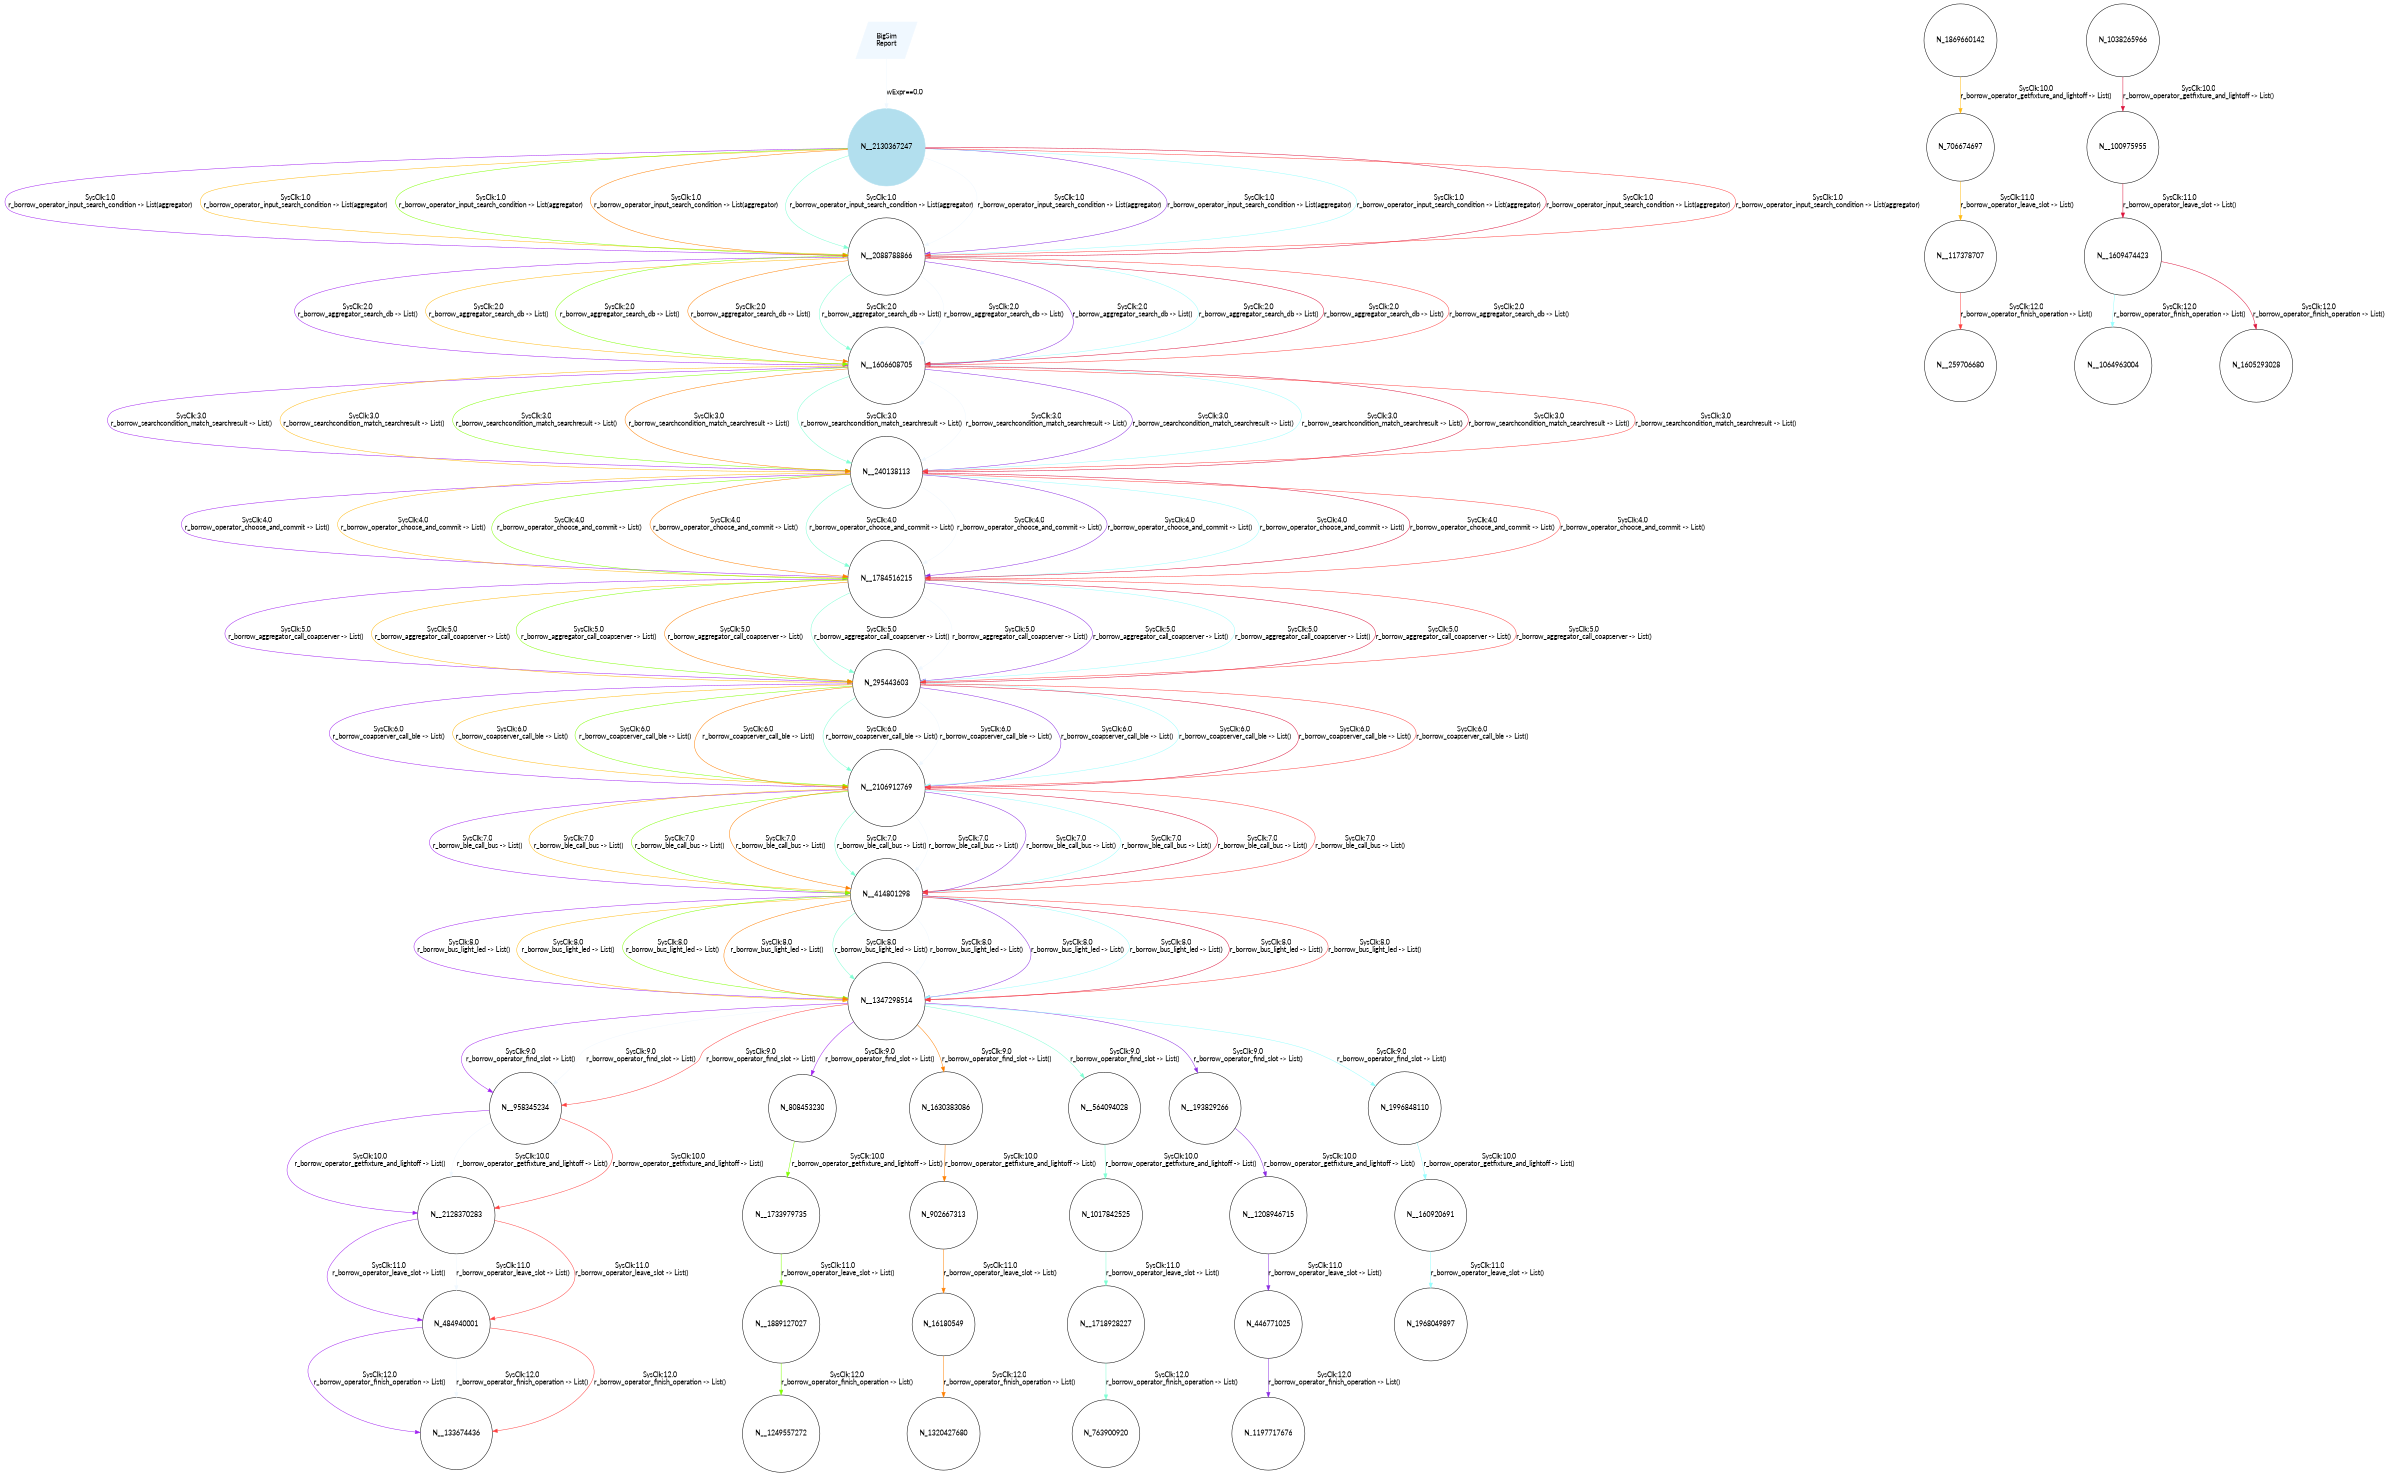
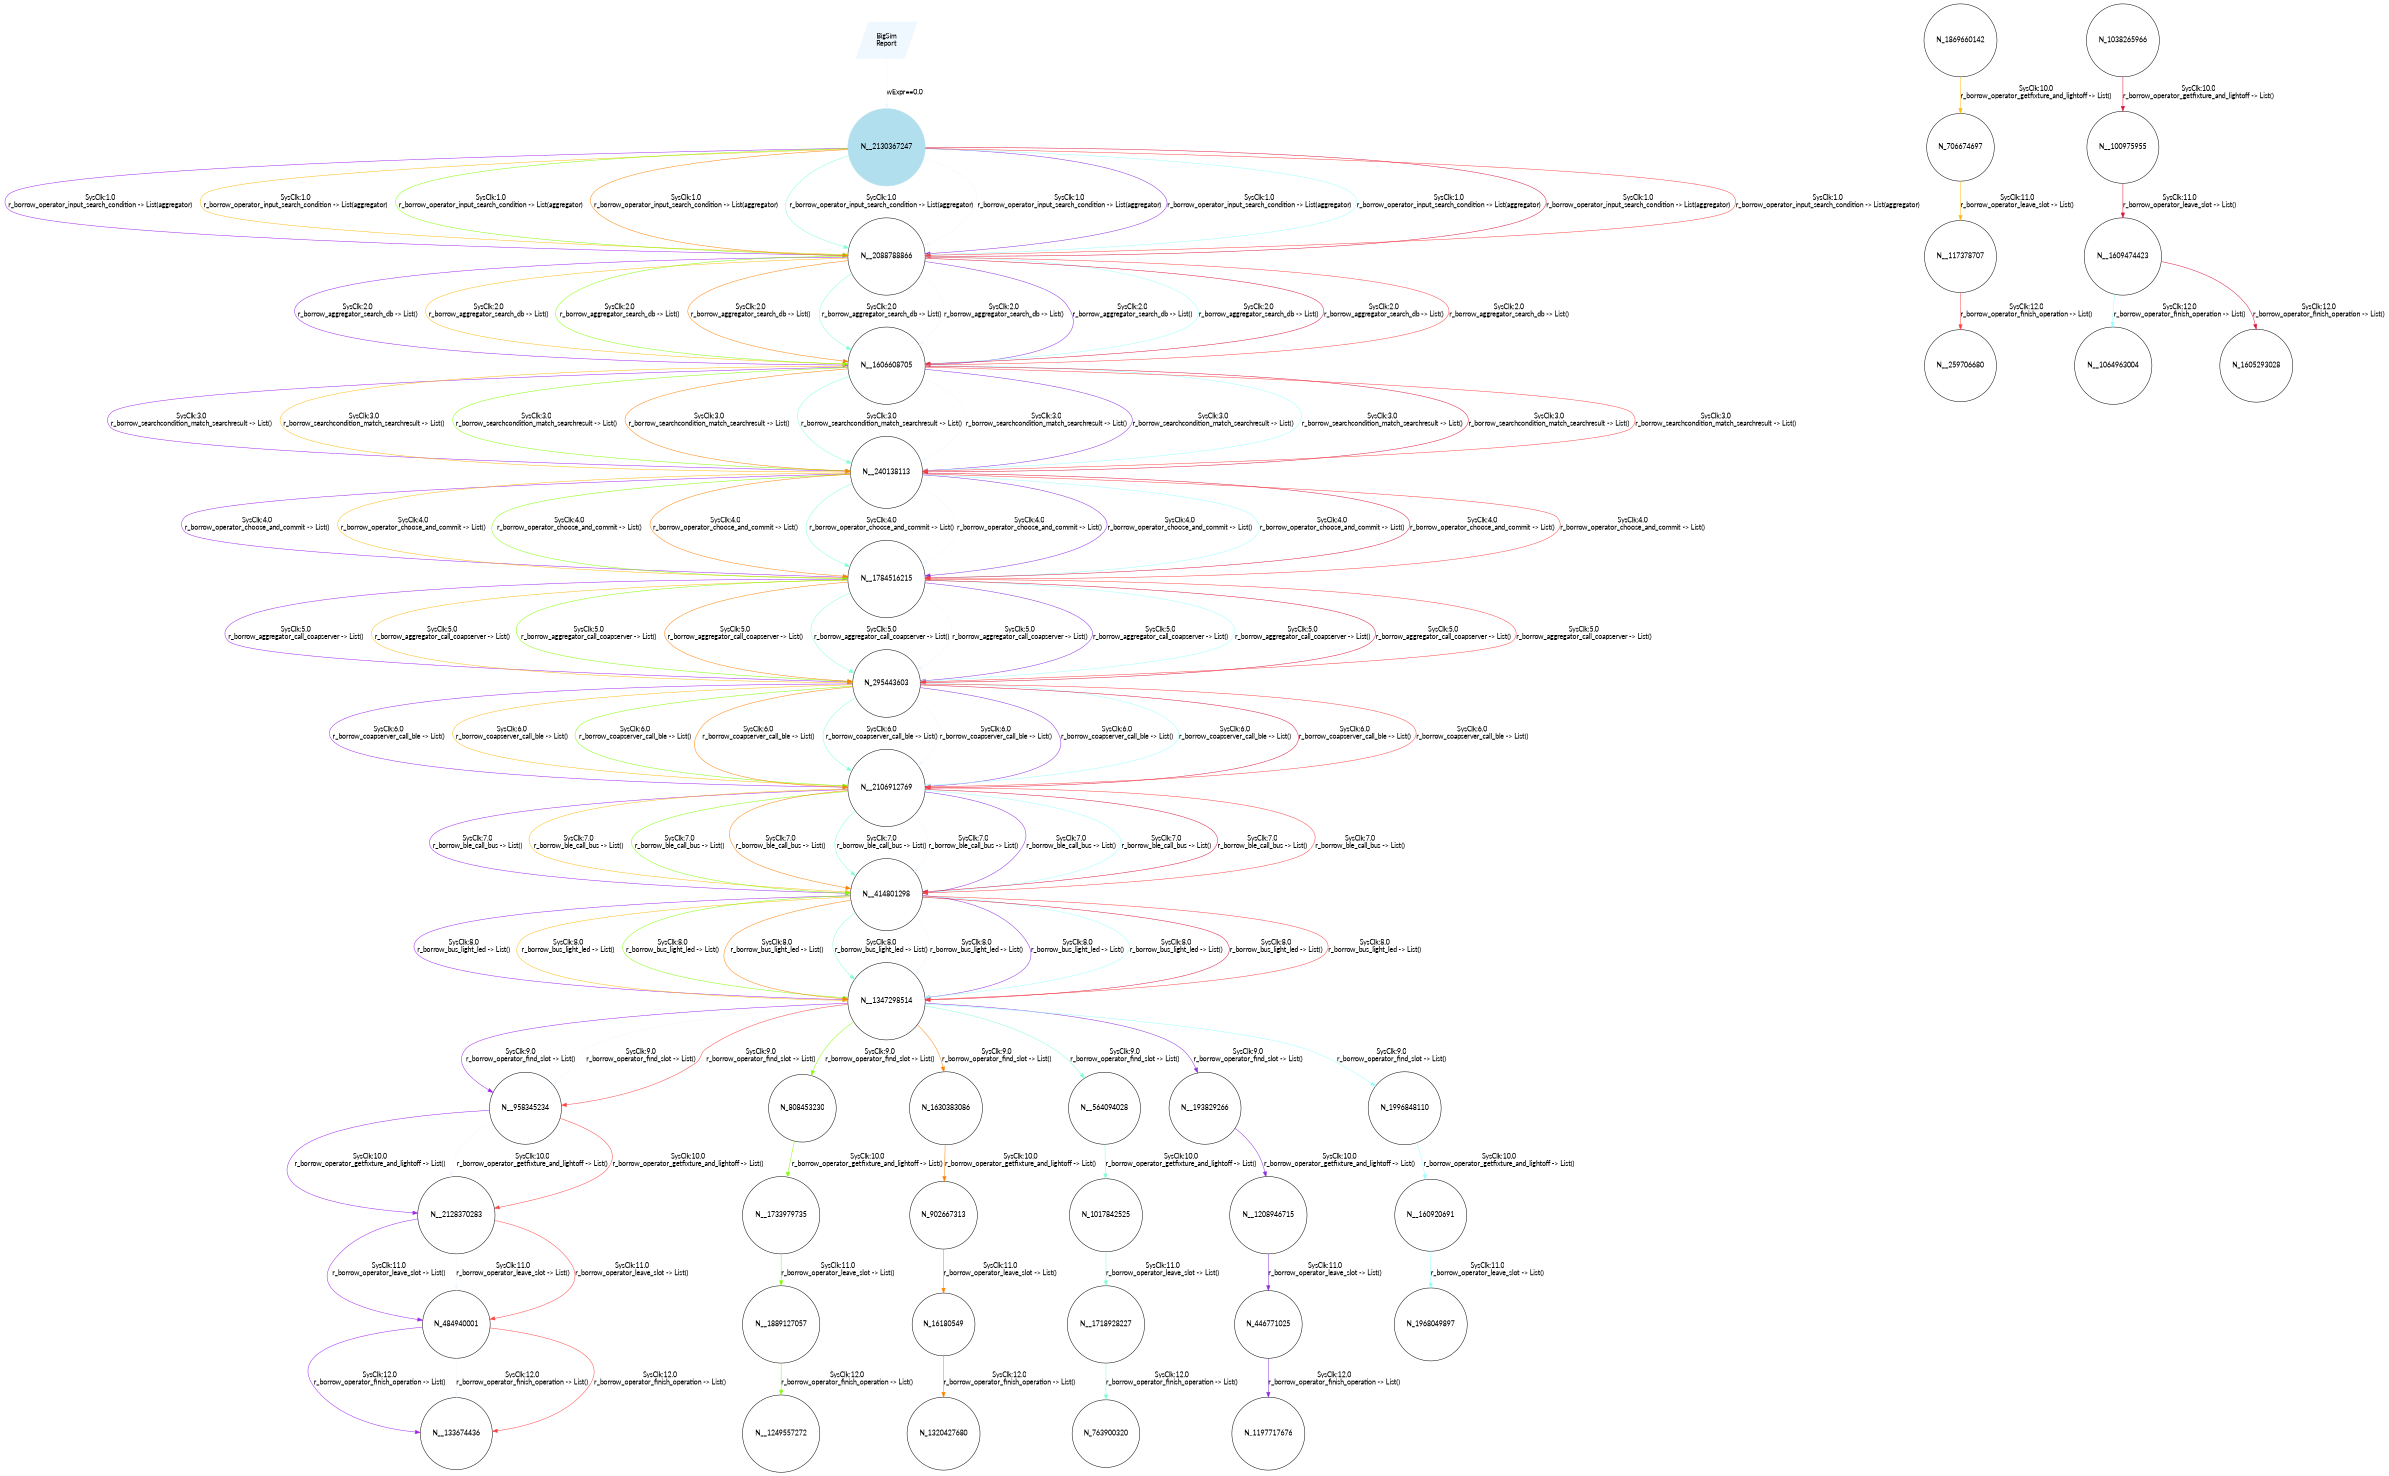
edge "N__1347298514" -> "N_808453230": color purple -> chartreuse1
node "N__1889127027": label "N__1889127027" -> "N__1889127057"
node "N_763900920": label "N_763900920" -> "N_763900320"
